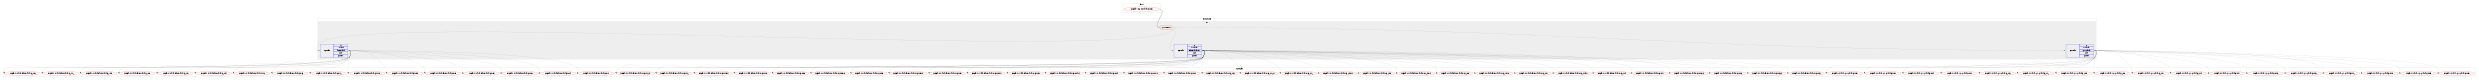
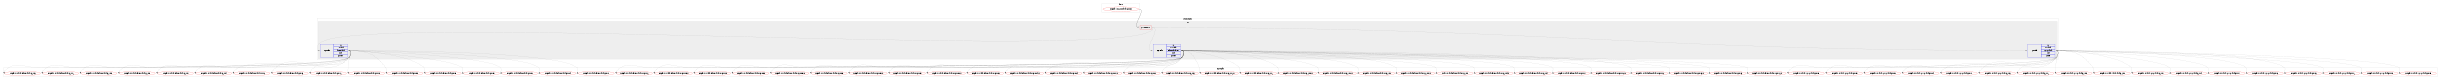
node "portage://sys-kernel/gentoo-kernel-bin-5.4.113": removed
node "portage://sys-kernel/gentoo-kernel-bin-5.4.111": label "portage://sys-kernel/gentoo-kernel-bin-5.4.111" -> "tilde://sys-kernel/gentoo-kernel-bin-5.4.111"
node "portage://sys-kernel/vanilla-kernel-5.4.112": label "portage://sys-kernel/vanilla-kernel-5.4.112" -> "portage://sys-kernel/kernel-kernel-5.4.112"
